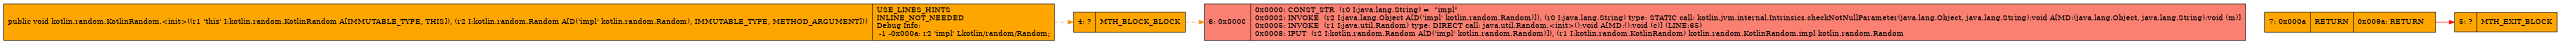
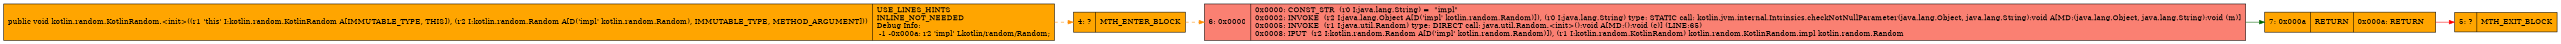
node "4: ?": text "MTH_BLOCK_BLOCK" -> "MTH_ENTER_BLOCK"
edge "6: 0x0000" -> "7: 0x000a": added
node "7: 0x000a": text "0x009a: RETURN" -> "0x000a: RETURN"
